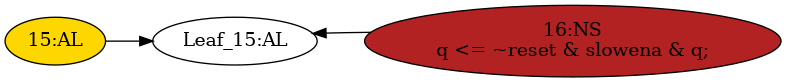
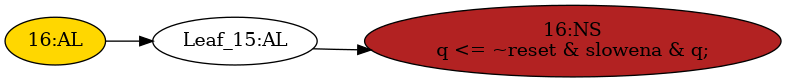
edge "16:NS q <= ~reset & slowena & q;" -> "Leaf_15:AL": reversed
node "15:AL": label "15:AL" -> "16:AL"
